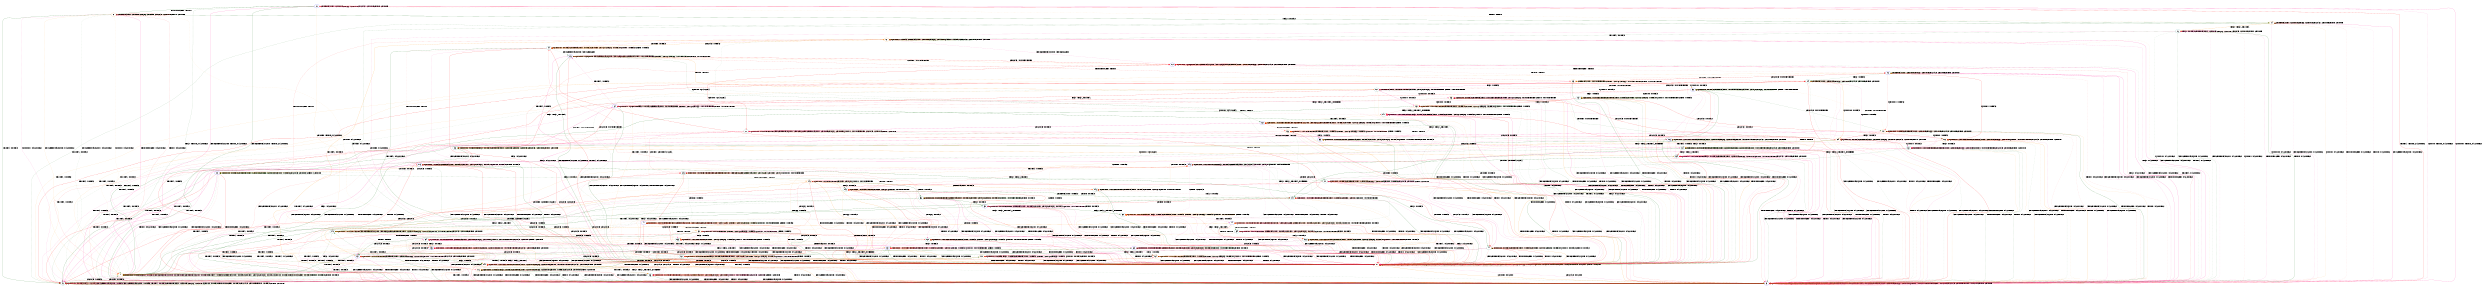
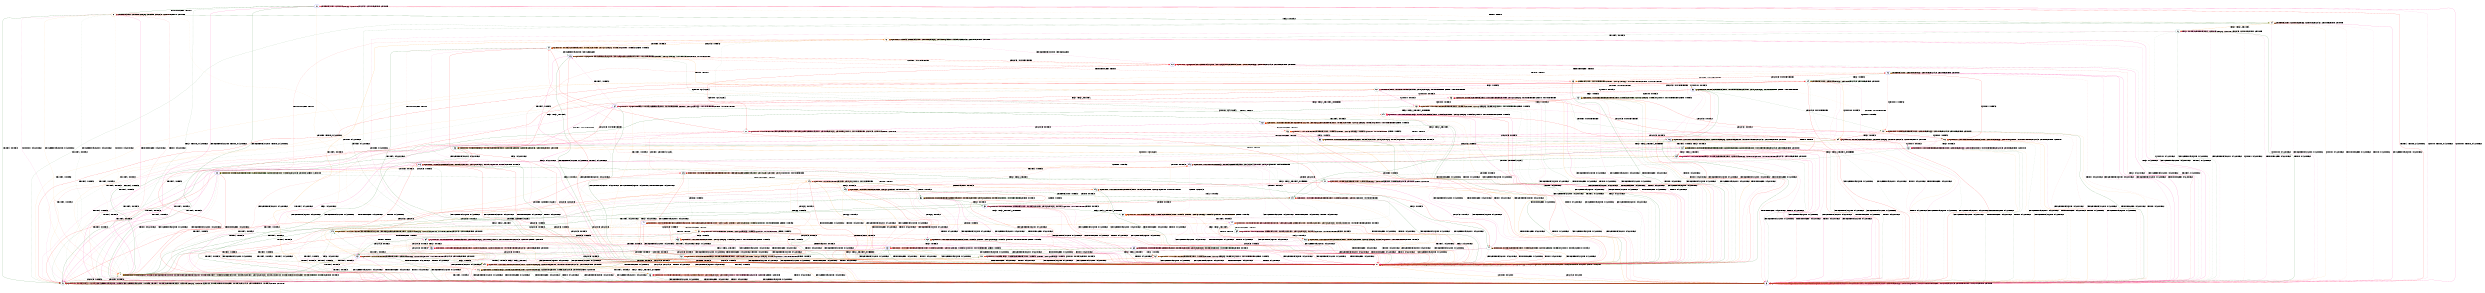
edge "s11" -> "s14": now "s11" -> "s45"
